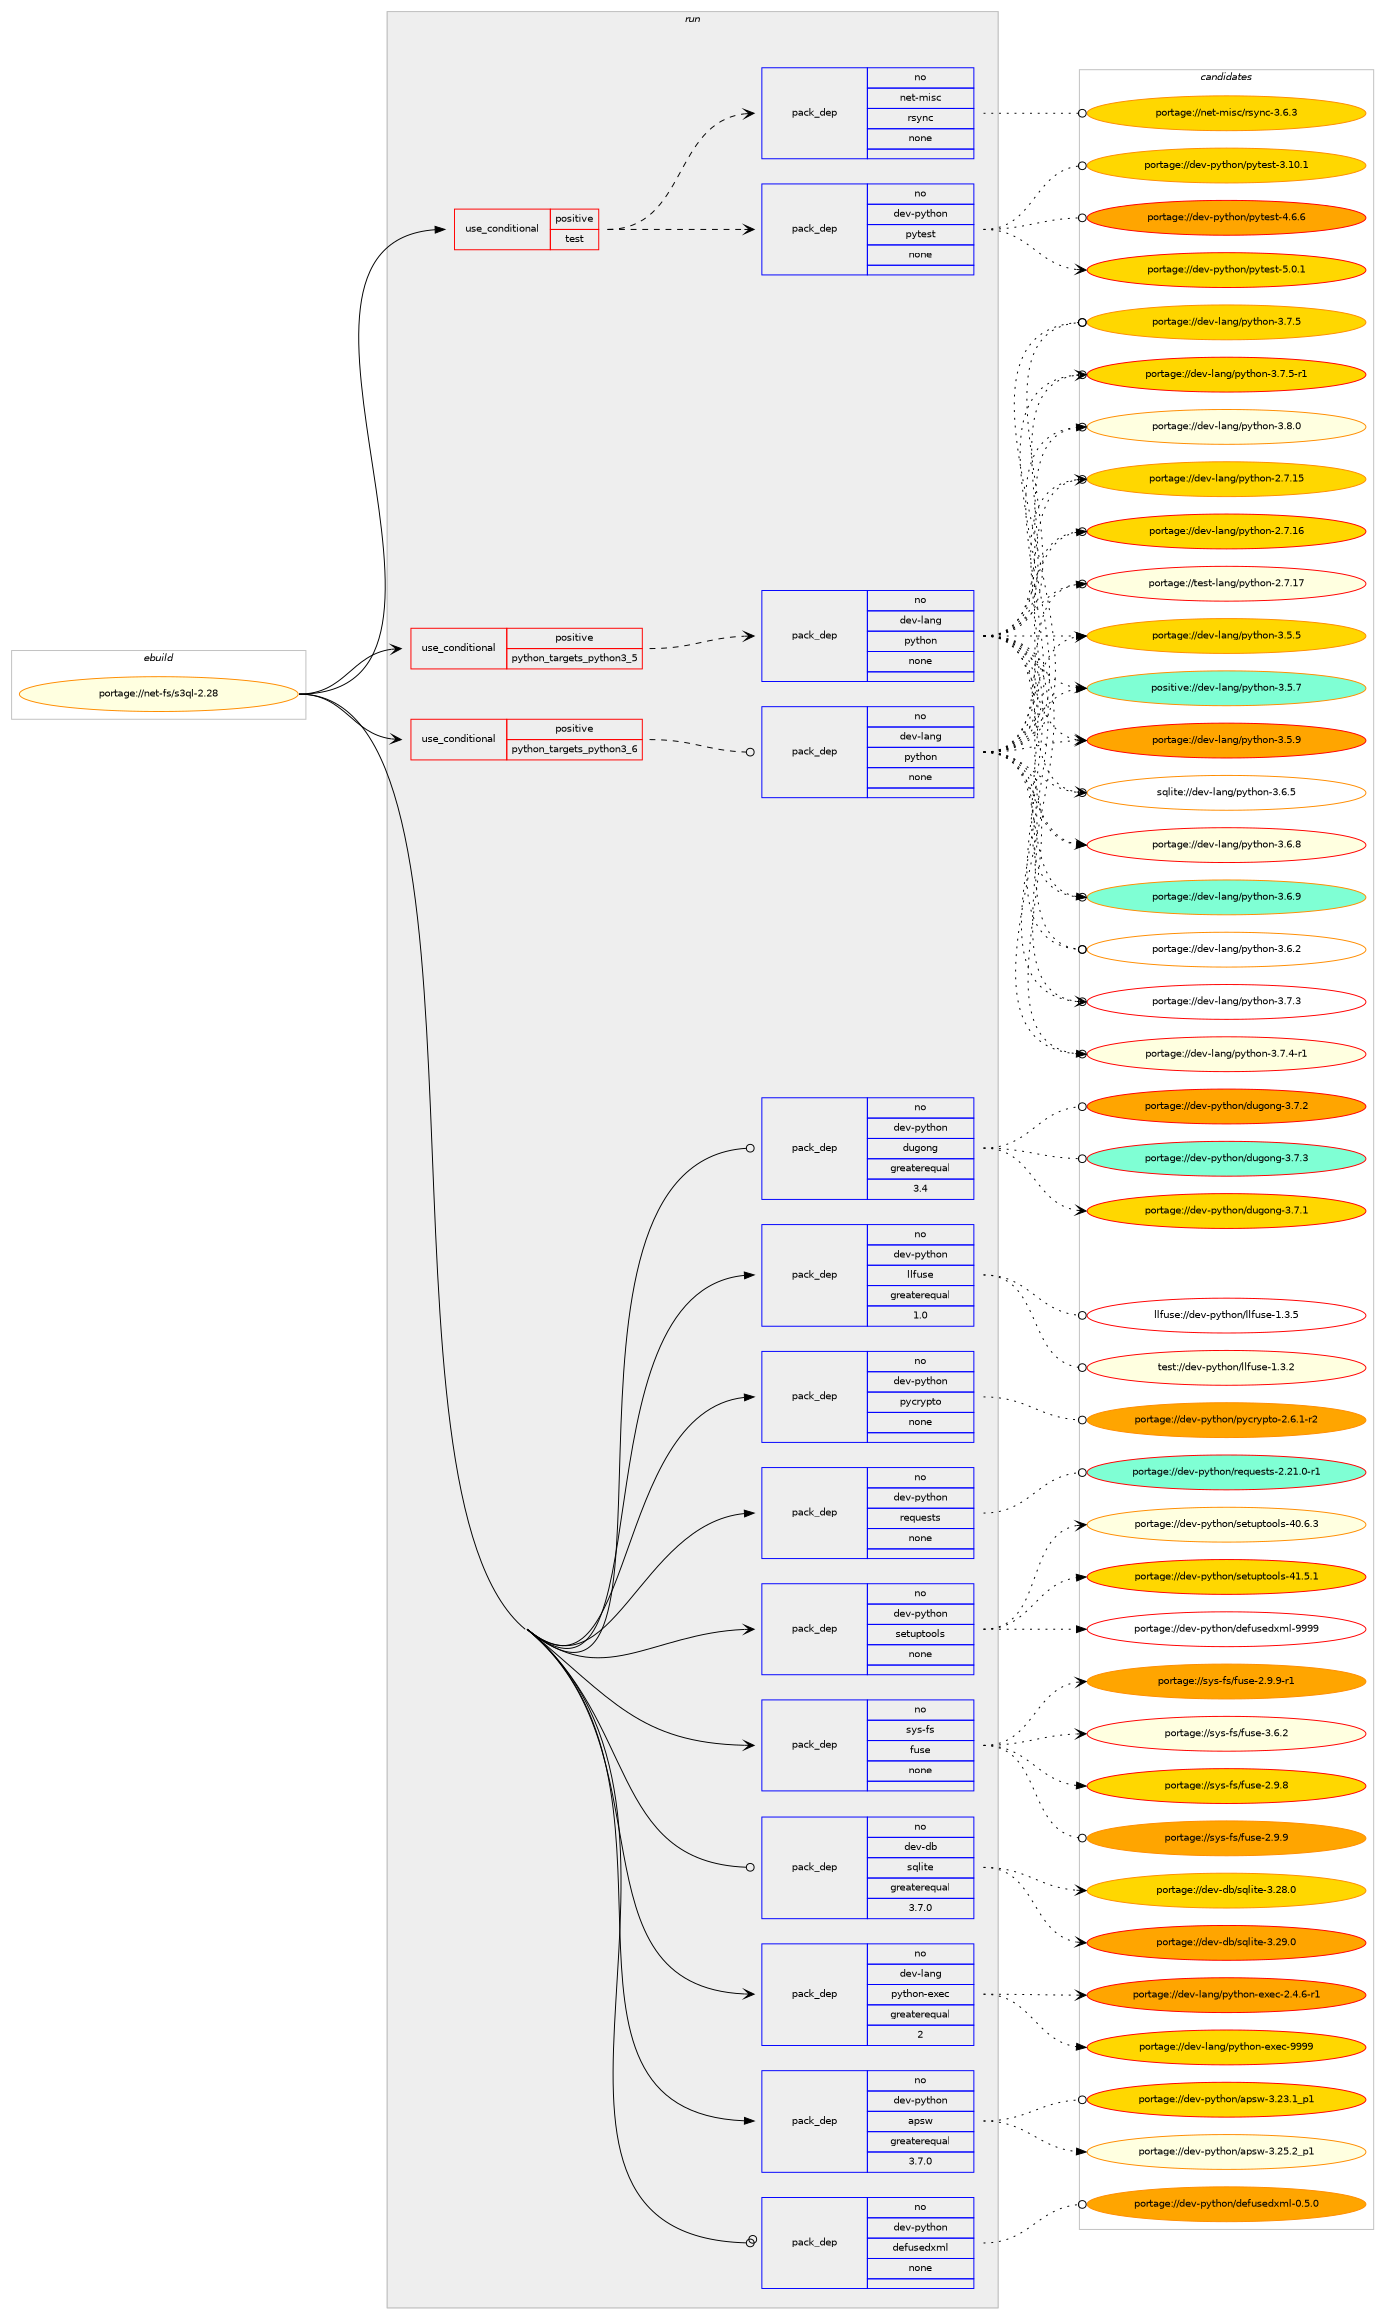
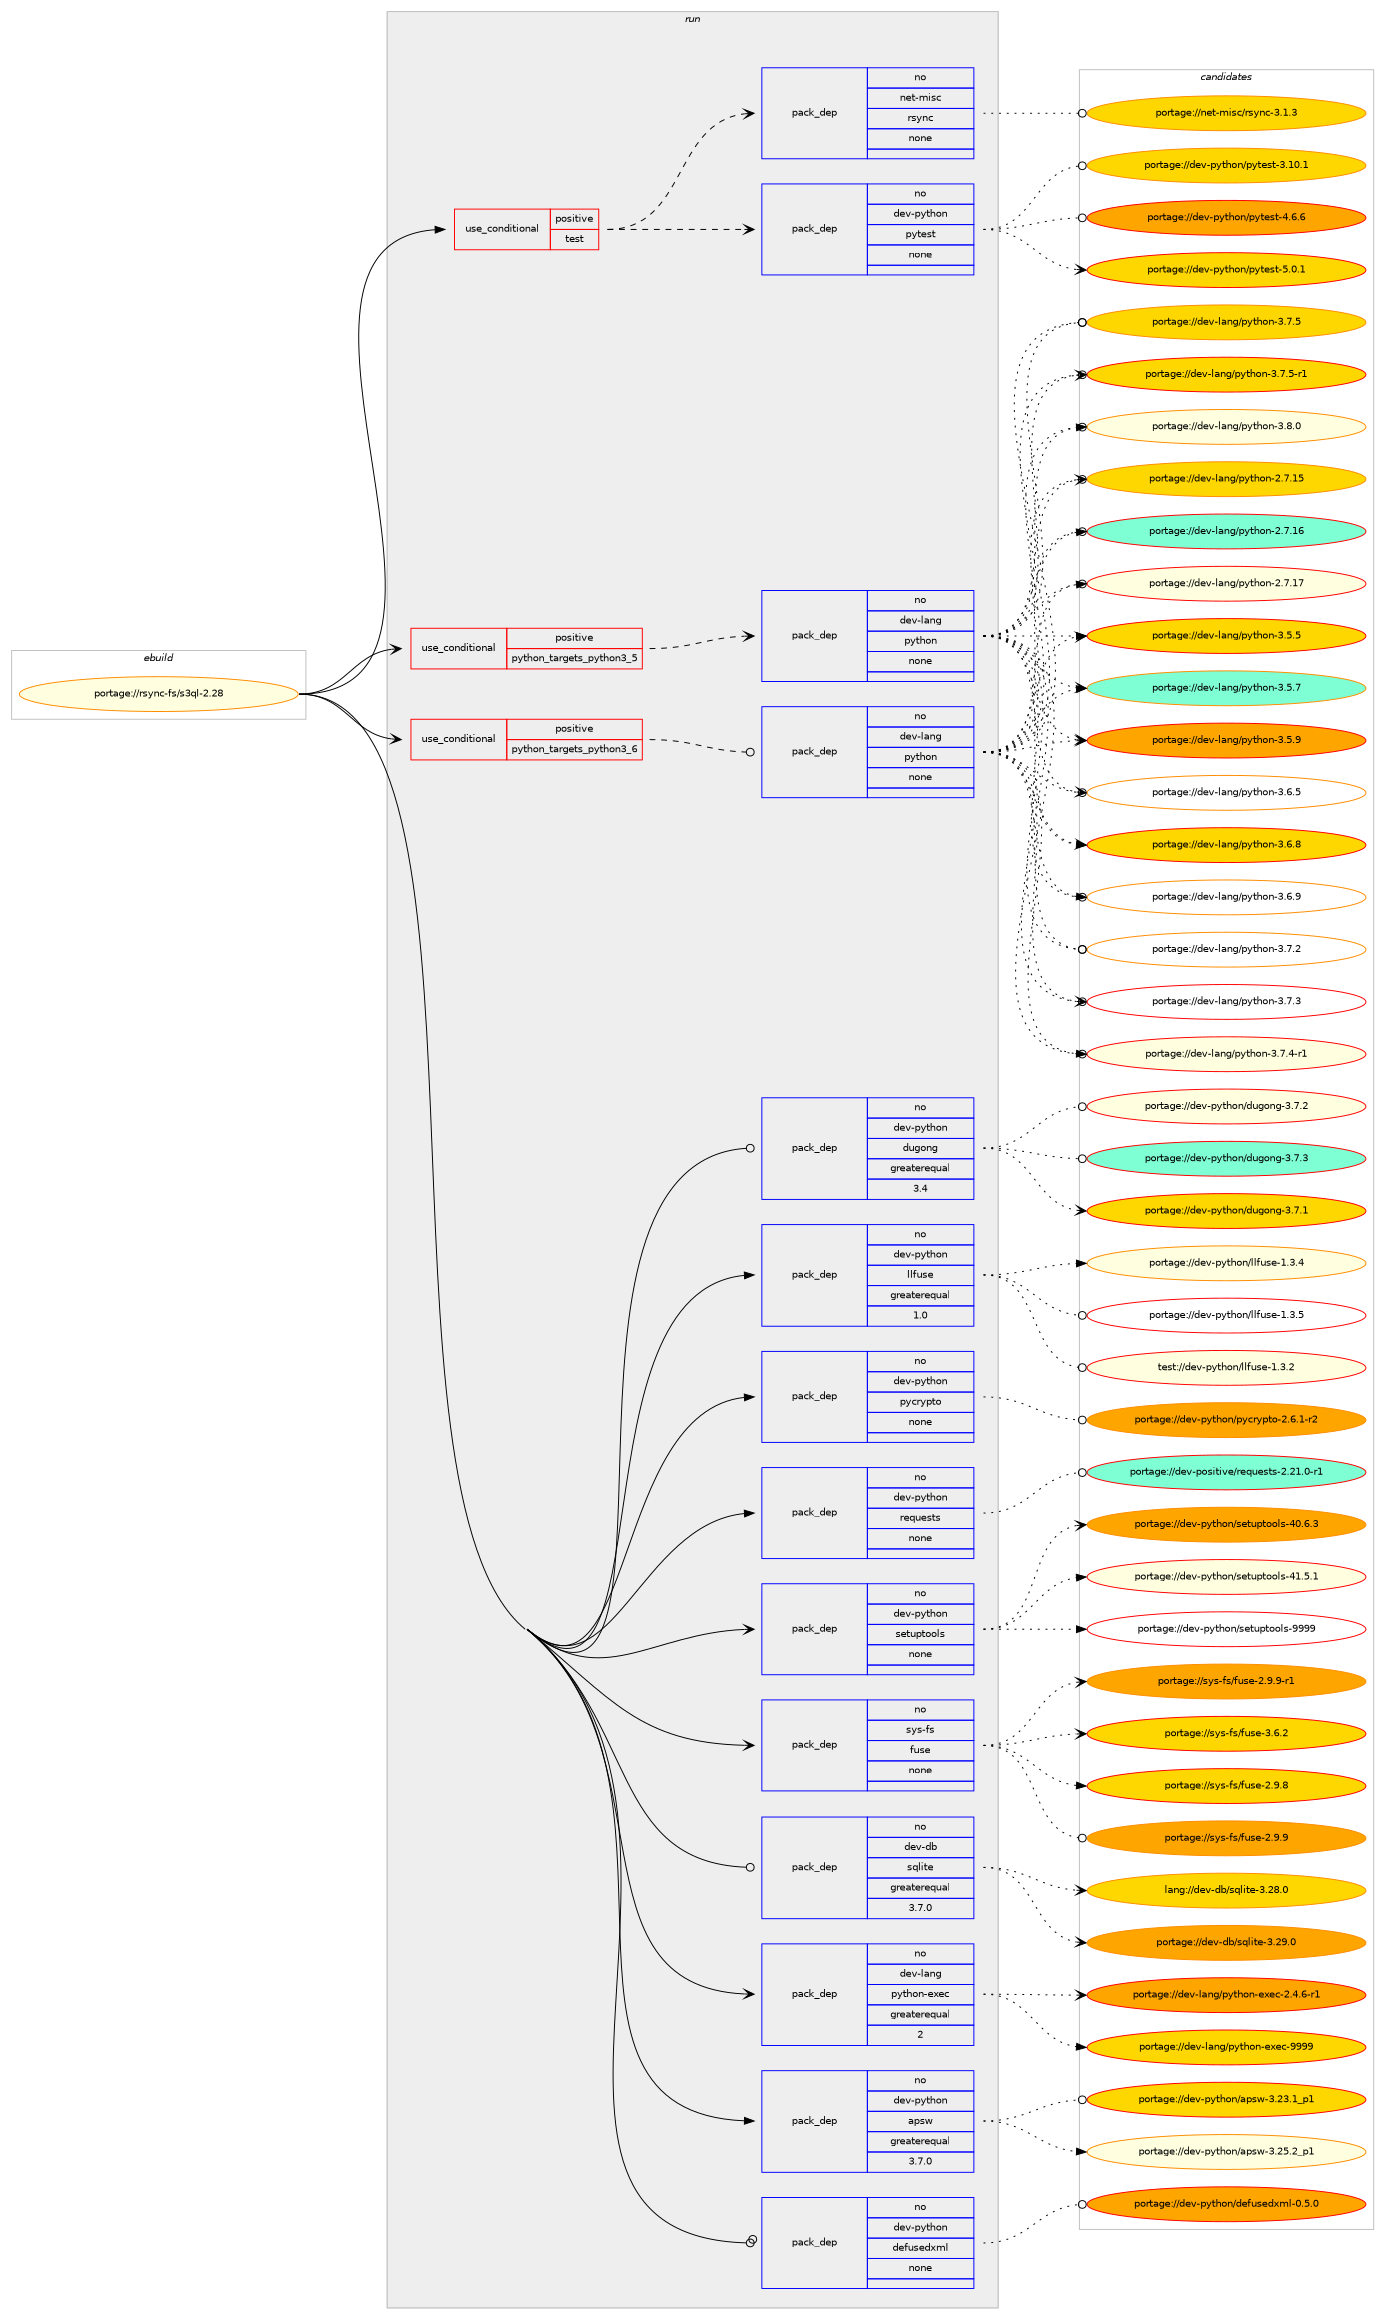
node "portage://net-misc/rsync-3.6.3": label "portage://net-misc/rsync-3.6.3" -> "portage://net-misc/rsync-3.1.3"
node "portage://dev-lang/python-2.7.16": fillcolor gold -> aquamarine
node "portage://test-lang/python-2.7.17": label "portage://test-lang/python-2.7.17" -> "portage://dev-lang/python-2.7.17"
node "portage://dev-lang/python-3.5.5": color darkorange -> red
node "positive://dev-lang/python-3.5.7": label "positive://dev-lang/python-3.5.7" -> "portage://dev-lang/python-3.5.7"
node "portage://net-fs/s3ql-2.28": label "portage://net-fs/s3ql-2.28" -> "portage://rsync-fs/s3ql-2.28"
node "sqlite://dev-lang/python-3.6.5": label "sqlite://dev-lang/python-3.6.5" -> "portage://dev-lang/python-3.6.5"
node "portage://dev-lang/python-3.6.8": fillcolor lightyellow -> gold
node "portage://dev-lang/python-3.6.9": fillcolor aquamarine -> white
node "portage://dev-lang/python-3.6.2": label "portage://dev-lang/python-3.6.2" -> "portage://dev-lang/python-3.7.2"
node "portage://dev-python/dugong-3.7.2": fillcolor orange -> lightyellow
node "portage://dev-python/llfuse-1.3.4": added
node "llfuse://dev-python/llfuse-1.3.5": label "llfuse://dev-python/llfuse-1.3.5" -> "portage://dev-python/llfuse-1.3.5"
node "portage://dev-python/requests-2.21.0-r1": label "portage://dev-python/requests-2.21.0-r1" -> "portage://dev-positive/requests-2.21.0-r1"
node "portage://dev-python/setuptools-40.6.3": fillcolor lightyellow -> orange
node "portage://dev-python/setuptools-41.5.1": fillcolor gold -> lightyellow
node "portage://dev-python/defusedxml-9999": label "portage://dev-python/defusedxml-9999" -> "portage://dev-python/setuptools-9999"
node "portage://sys-fs/fuse-3.6.2": fillcolor lightyellow -> gold
node "portage://dev-db/sqlite-3.28.0": label "portage://dev-db/sqlite-3.28.0" -> "lang://dev-db/sqlite-3.28.0"
node "portage://dev-db/sqlite-3.29.0": color red -> darkorange
node "portage://dev-python/defusedxml-0.5.0": color darkorange -> red
